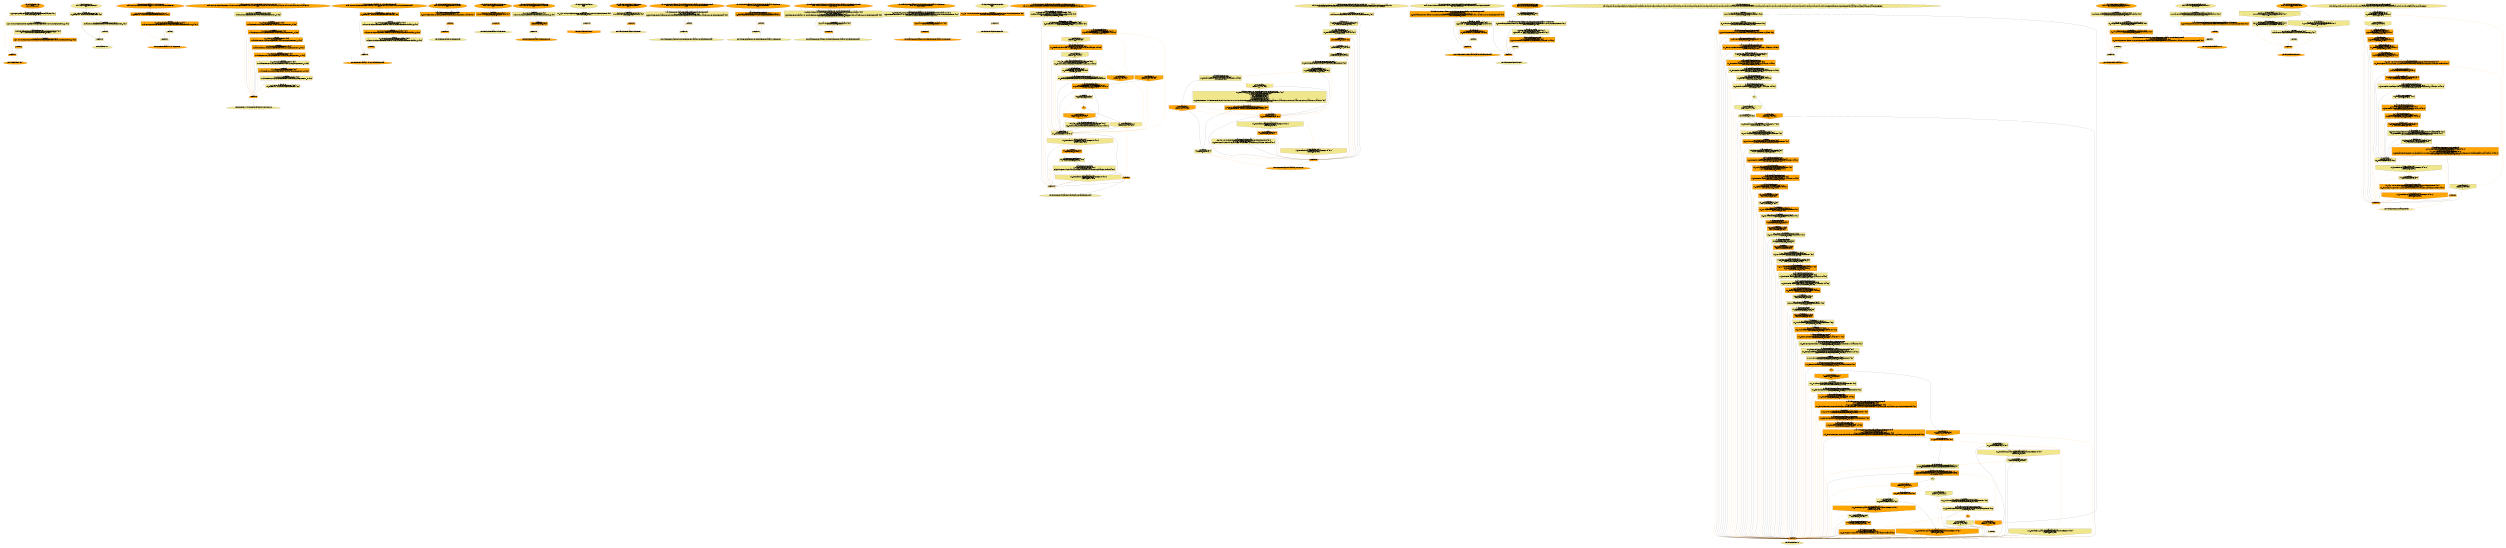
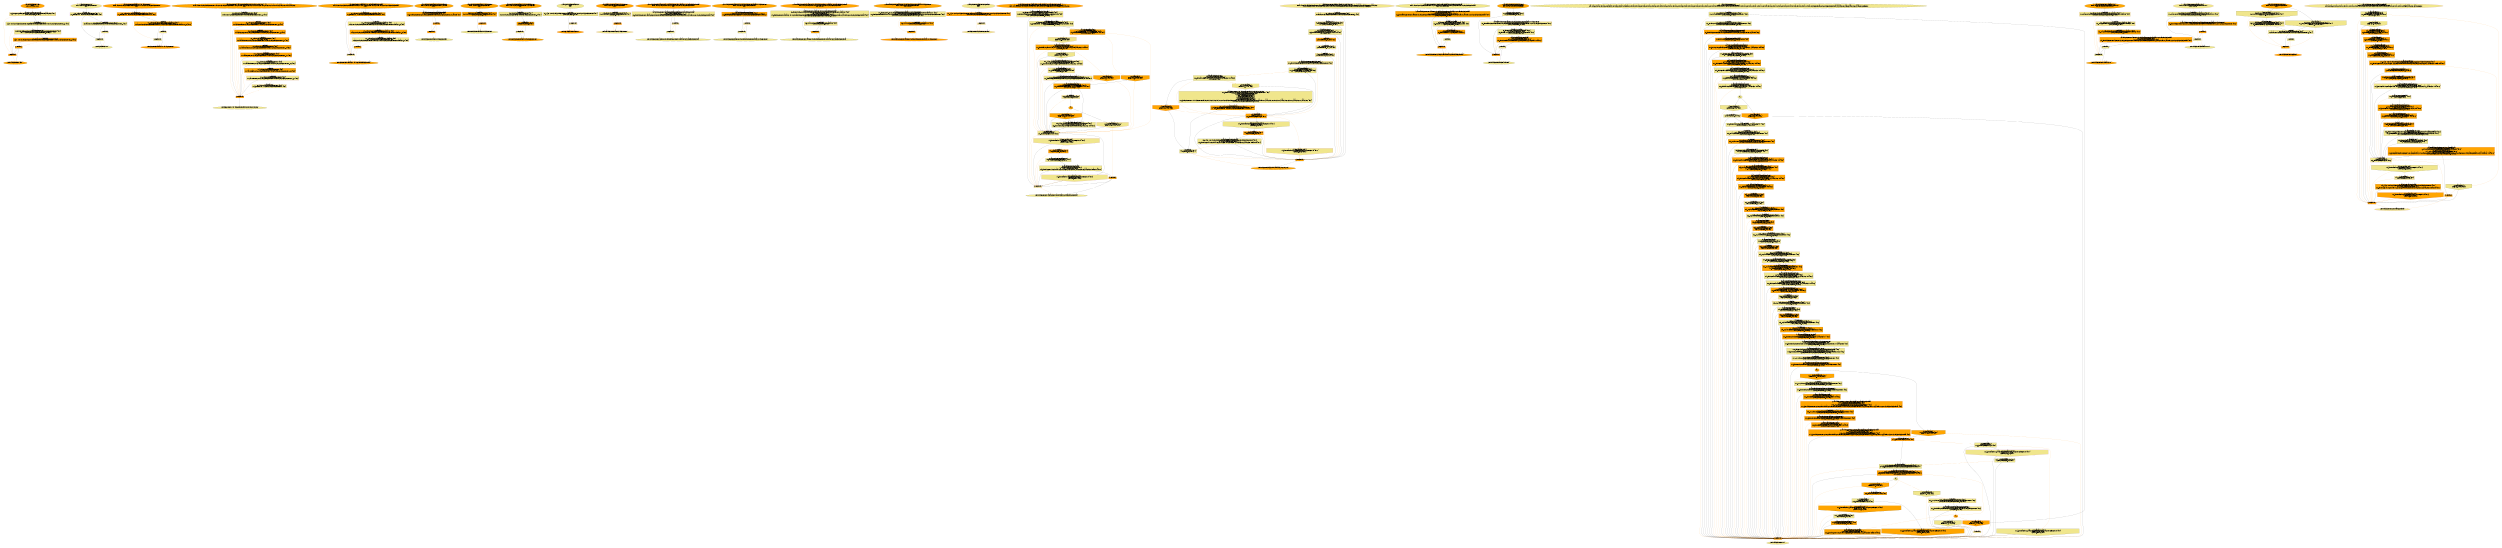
node "2: Exit Logger PluginCoreProcess.access$200()": shape invhouse -> ellipse
node "2: Exit void PluginCoreProcess$Lambda$_10_10.run()": fillcolor orange -> khaki
